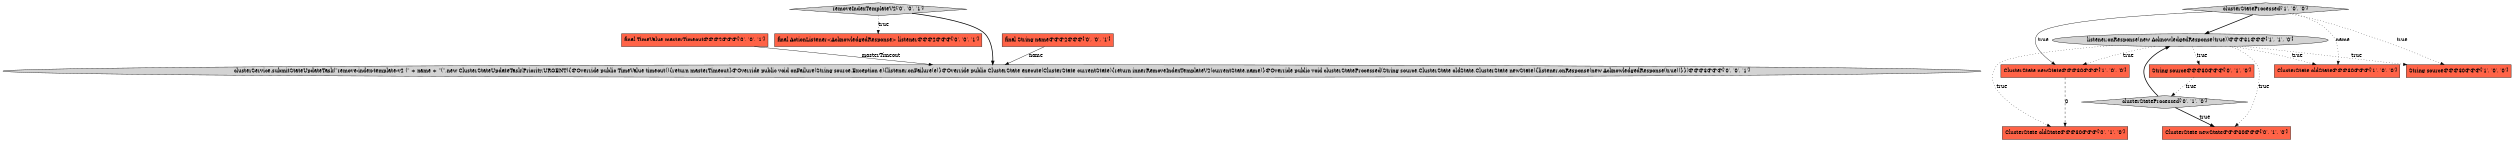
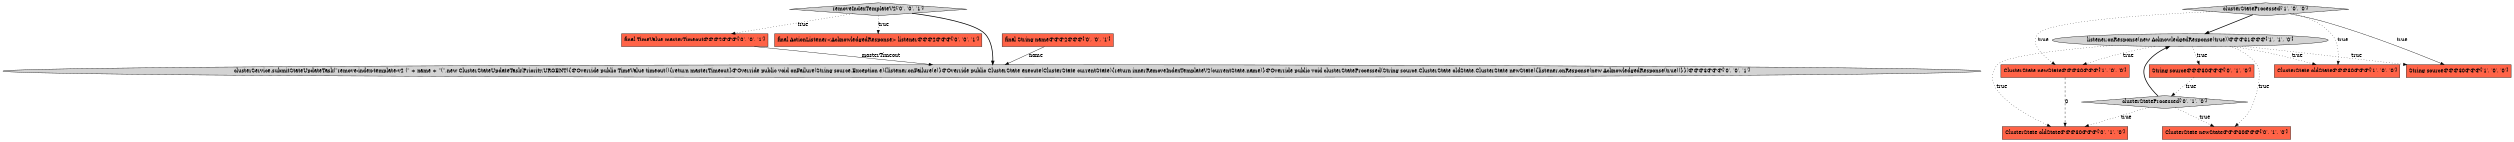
edge "clusterStateProcessed['1', '0', '0']" -> "ClusterState newState@@@30@@@['1', '0', '0']": style solid -> dotted
edge "removeIndexTemplateV2['0', '0', '1']" -> "final TimeValue masterTimeout@@@2@@@['0', '0', '1']": added, label "true"
edge "clusterStateProcessed['1', '0', '0']" -> "String source@@@30@@@['1', '0', '0']": style dotted -> solid
edge "clusterStateProcessed['1', '0', '0']" -> "ClusterState oldState@@@30@@@['1', '0', '0']": label "name" -> "true"
edge "clusterStateProcessed['0', '1', '0']" -> "ClusterState oldState@@@30@@@['0', '1', '0']": added, label "true"
edge "clusterStateProcessed['0', '1', '0']" -> "ClusterState newState@@@30@@@['0', '1', '0']": style bold -> dotted
